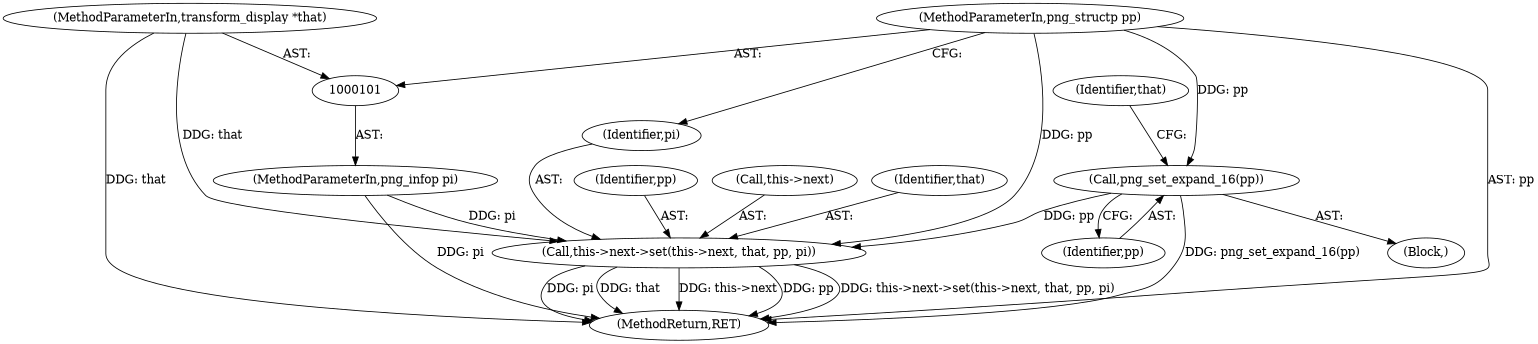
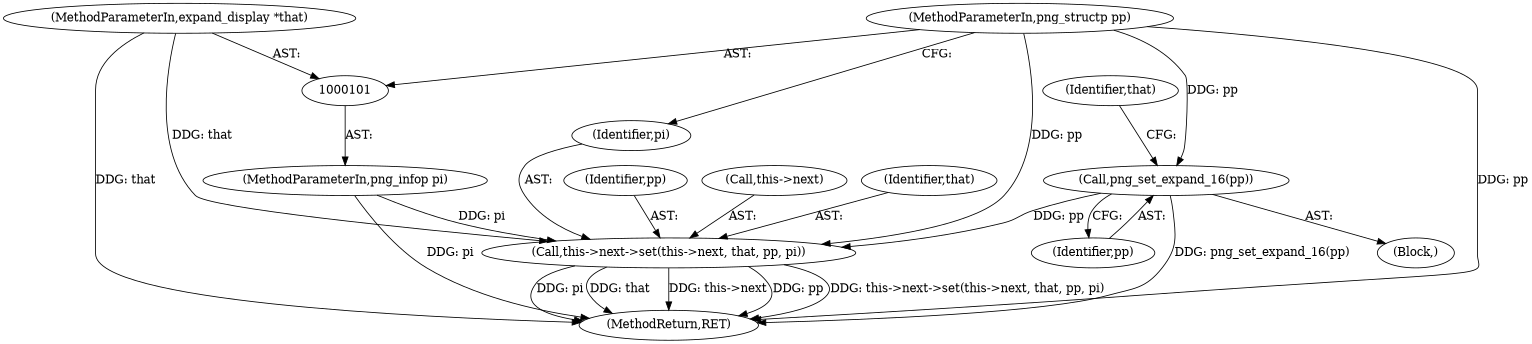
node "(MethodParameterIn,transform_display *that)": label "(MethodParameterIn,transform_display *that)" -> "(MethodParameterIn,expand_display *that)"
edge "(MethodParameterIn,png_structp pp)" -> "(MethodReturn,RET)": label "AST: pp" -> "DDG: pp"
